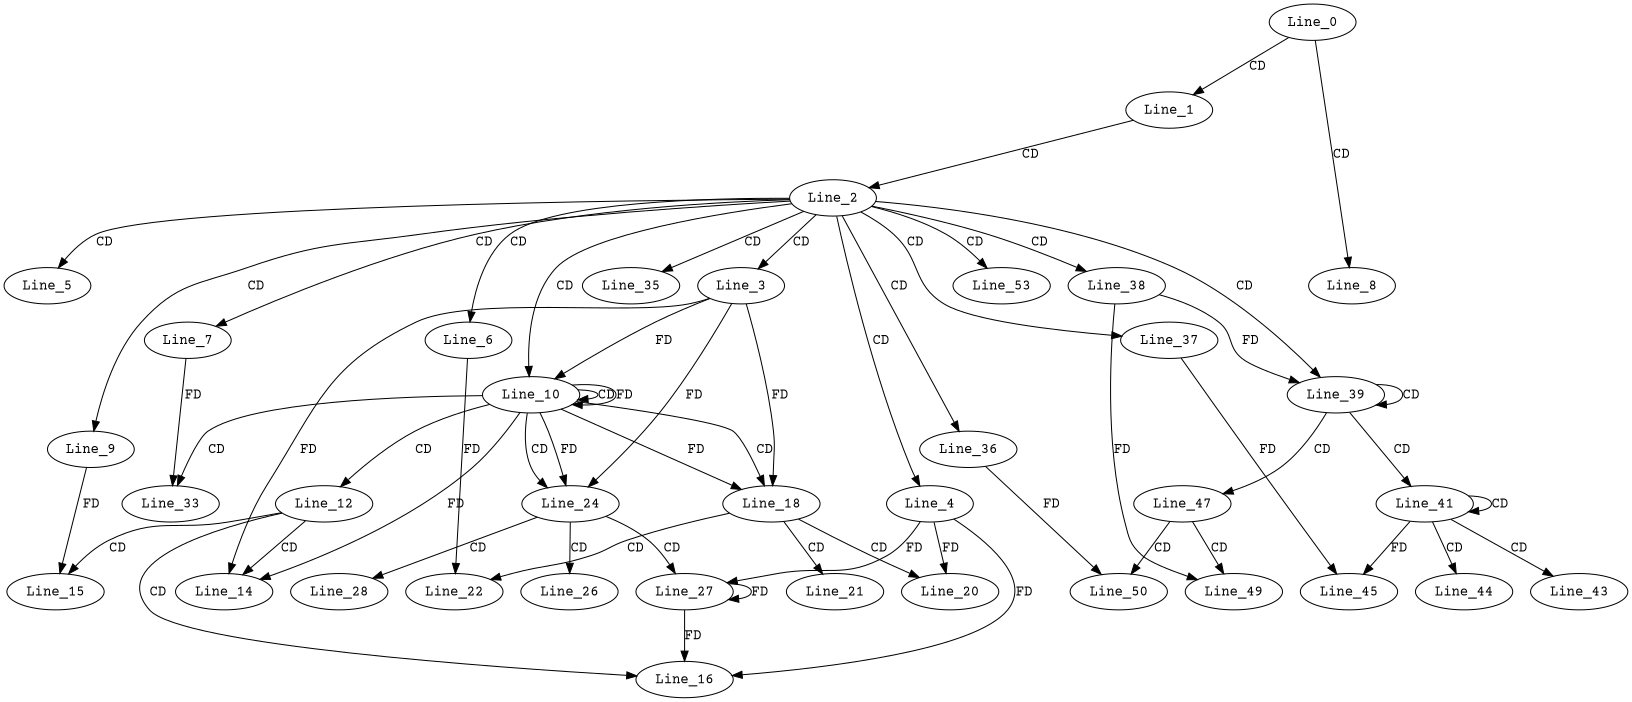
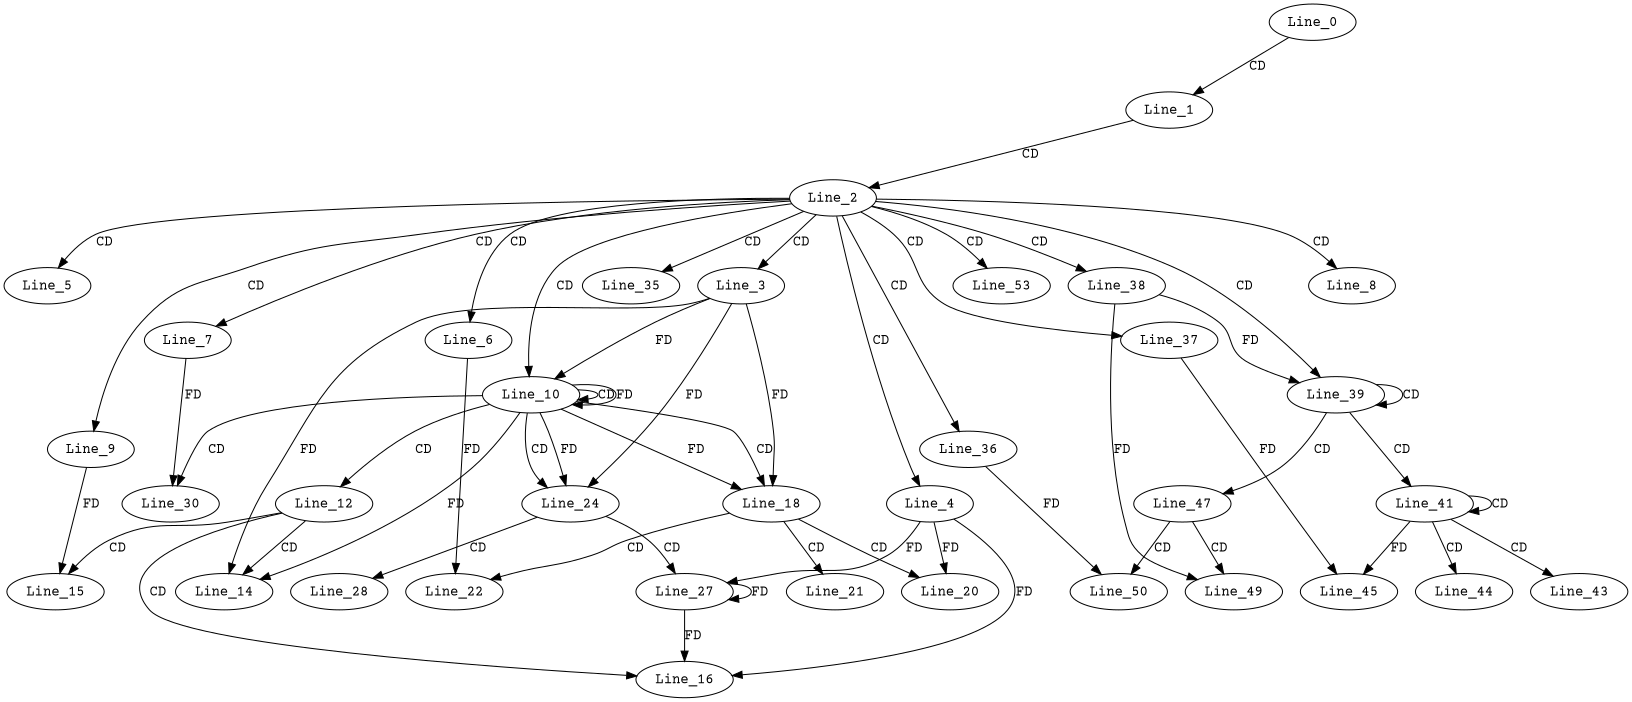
edge "Line_0" -> "Line_8": now "Line_2" -> "Line_8"
node "Line_33": label "Line_33" -> "Line_30"
node "Line_26": removed
